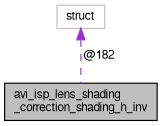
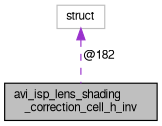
node "avi_isp_lens_shading _correction_shading_h_inv": label "avi_isp_lens_shading _correction_shading_h_inv" -> "avi_isp_lens_shading _correction_cell_h_inv"
